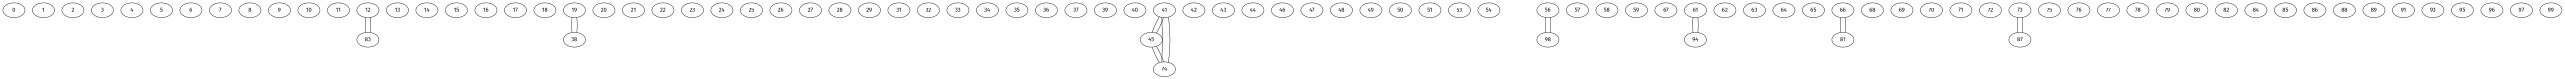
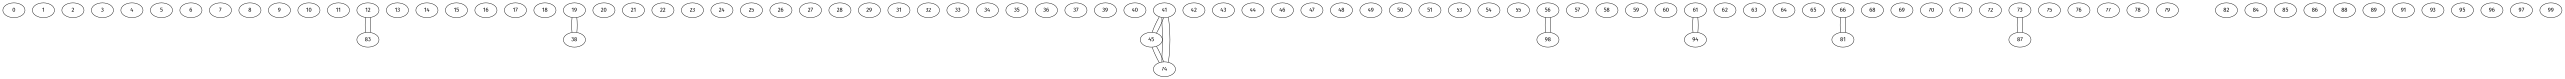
node "55": added
node "67": label "67" -> "60"
node "80": removed
